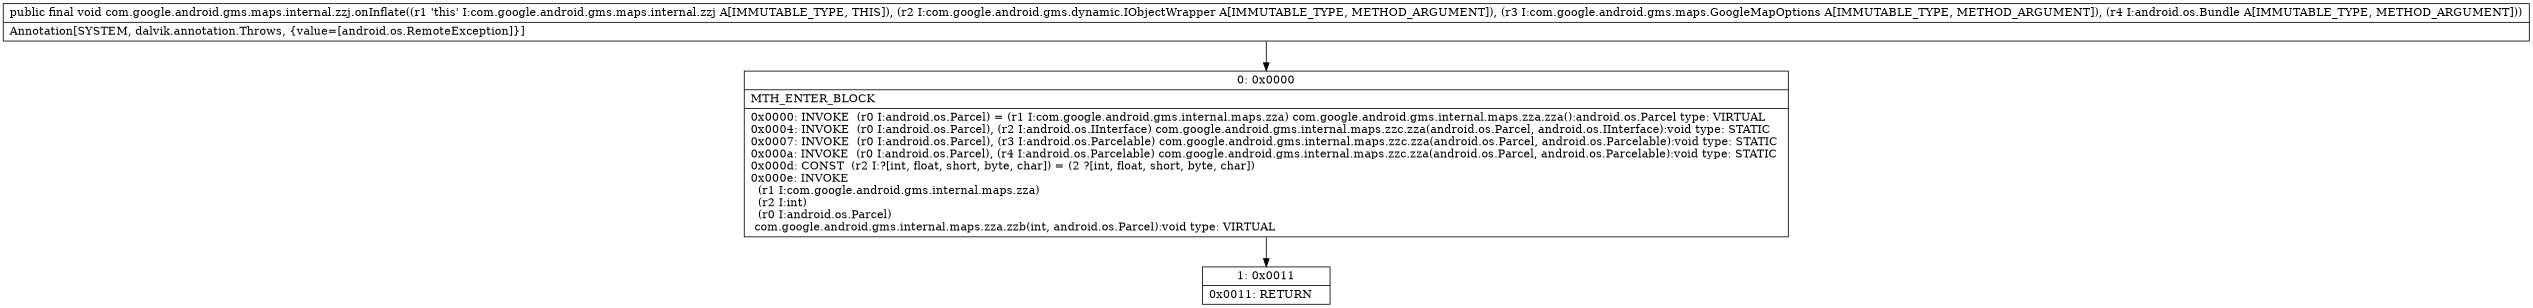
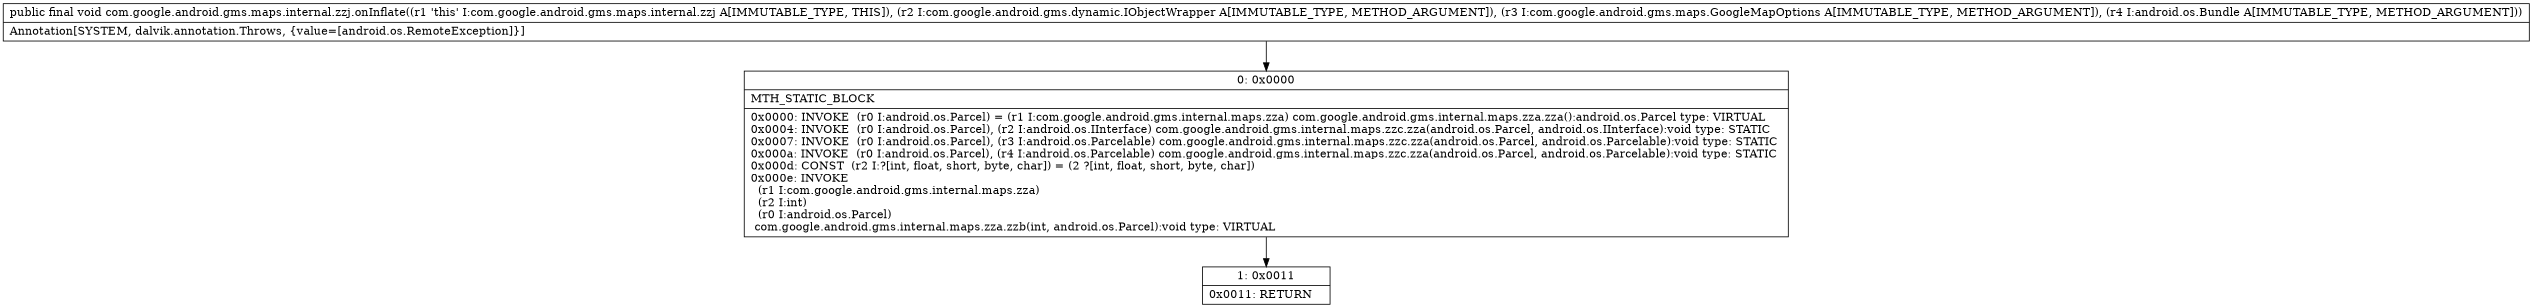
node "0: 0x0000": text "MTH_ENTER_BLOCK" -> "MTH_STATIC_BLOCK"
